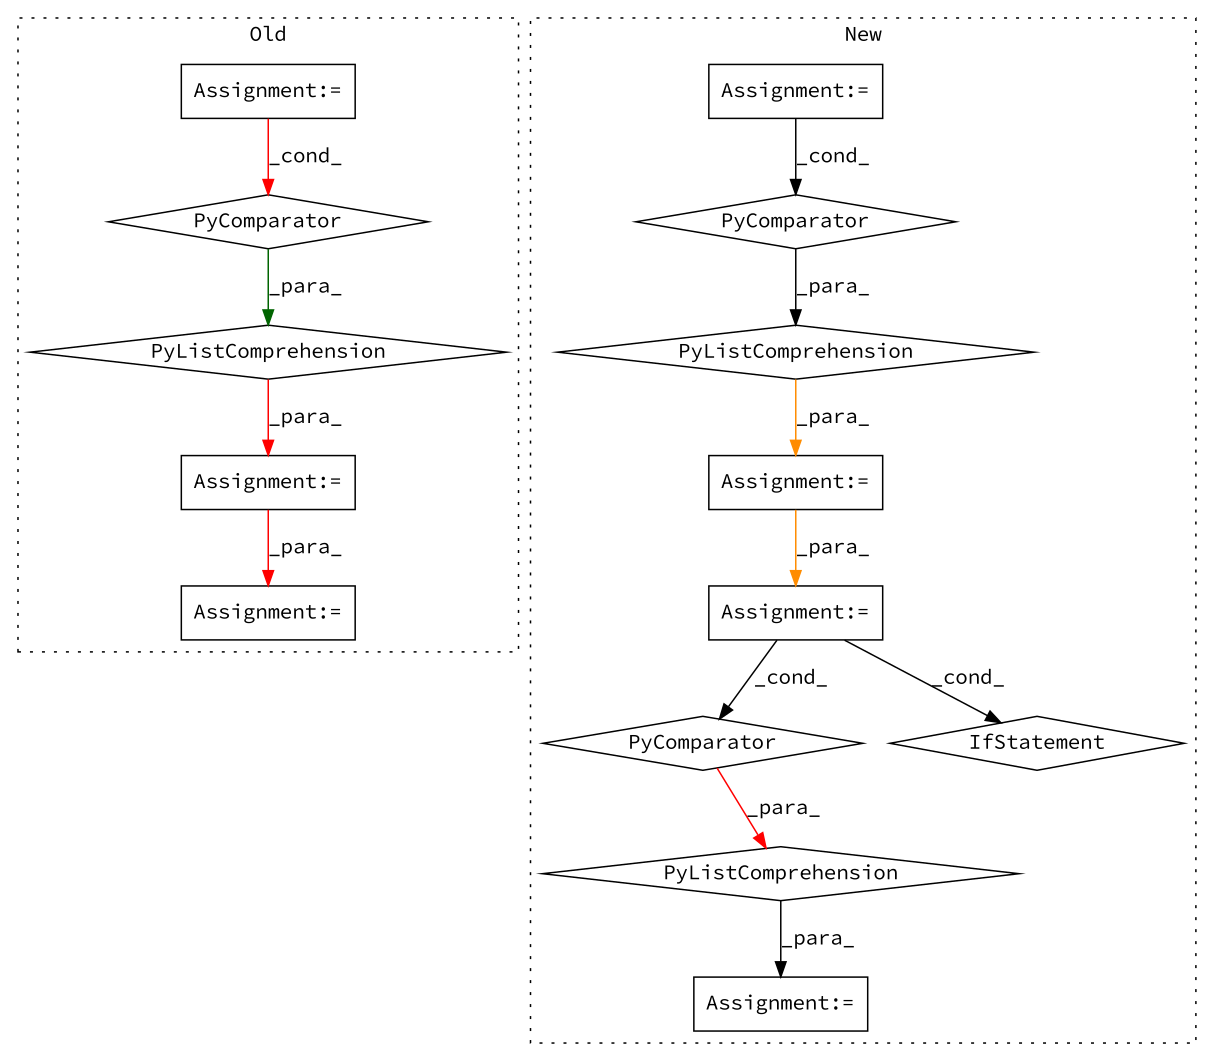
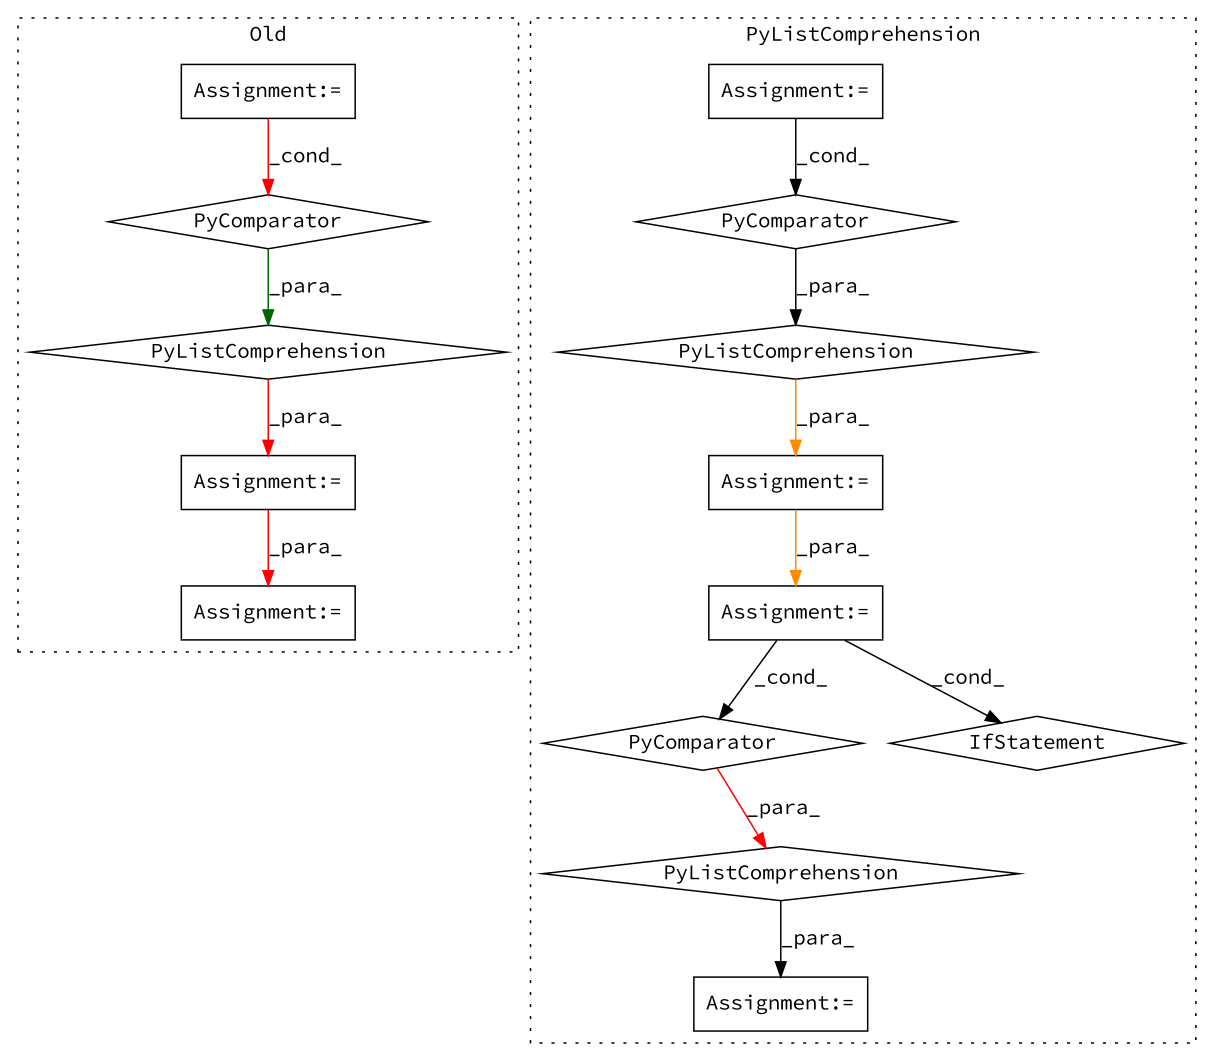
cluster "New": label "New" -> "PyListComprehension"
